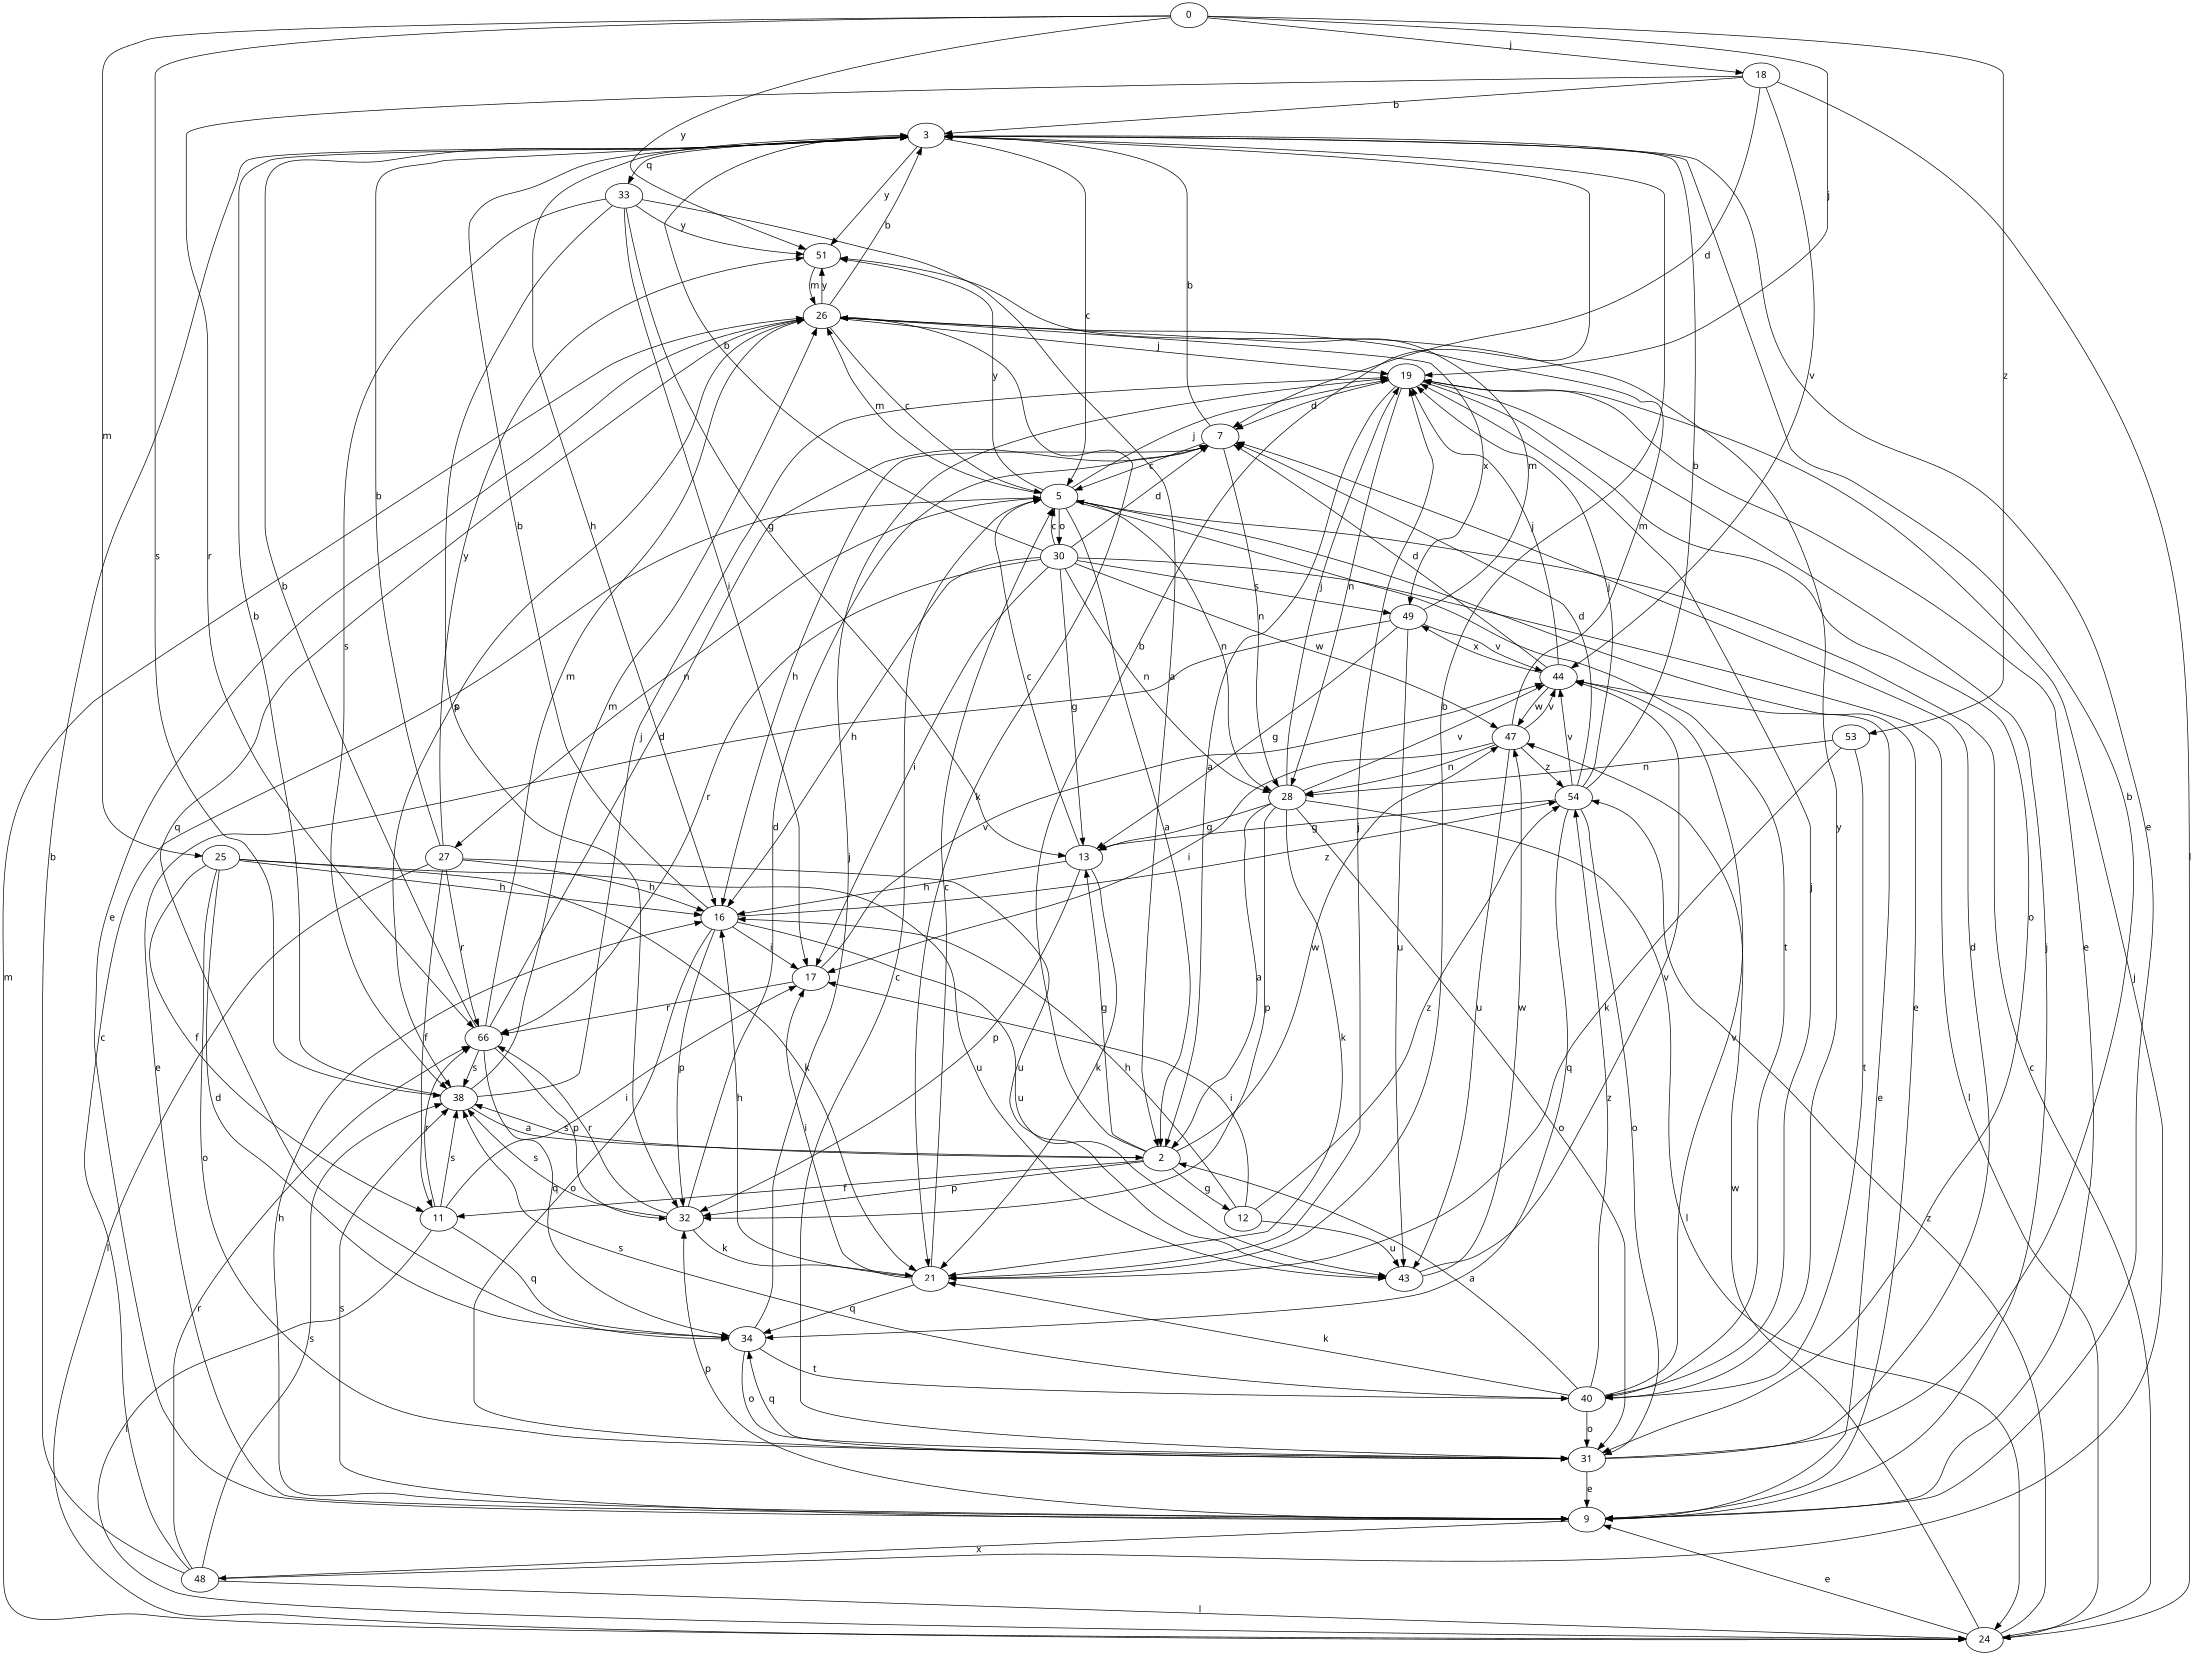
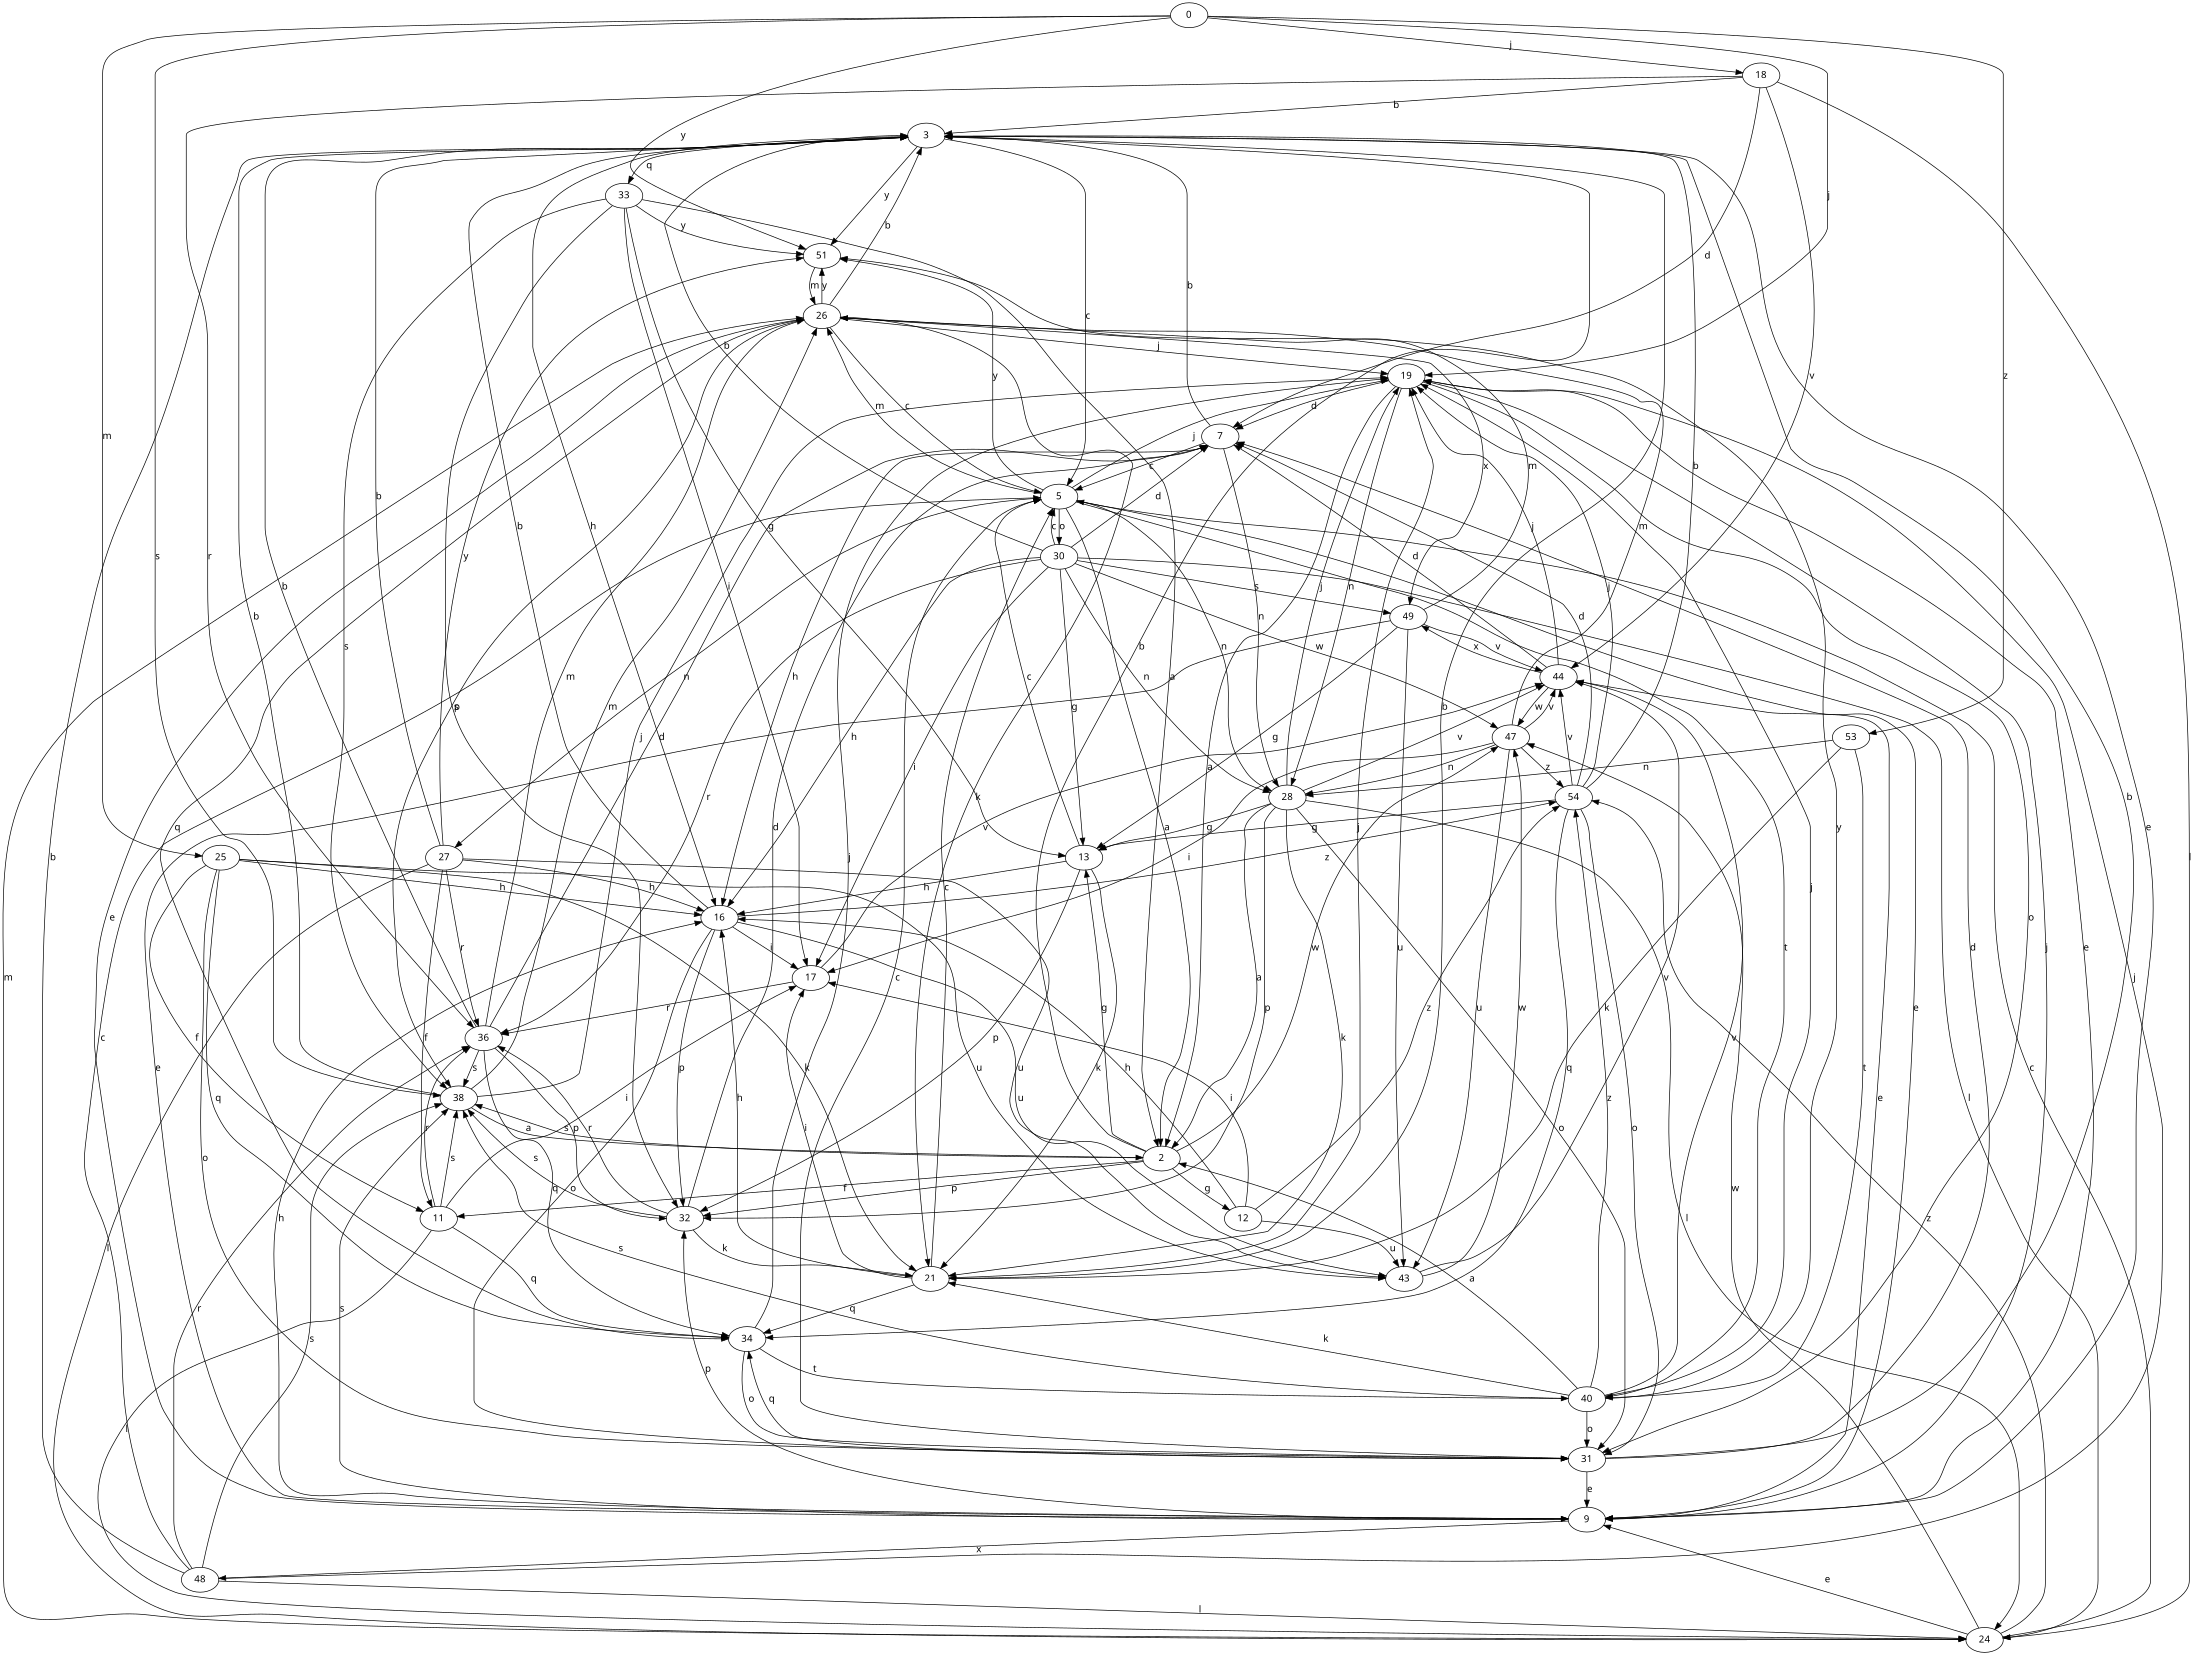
node "66": label "66" -> "36"
edge "25" -> "34": label "d" -> "q"
